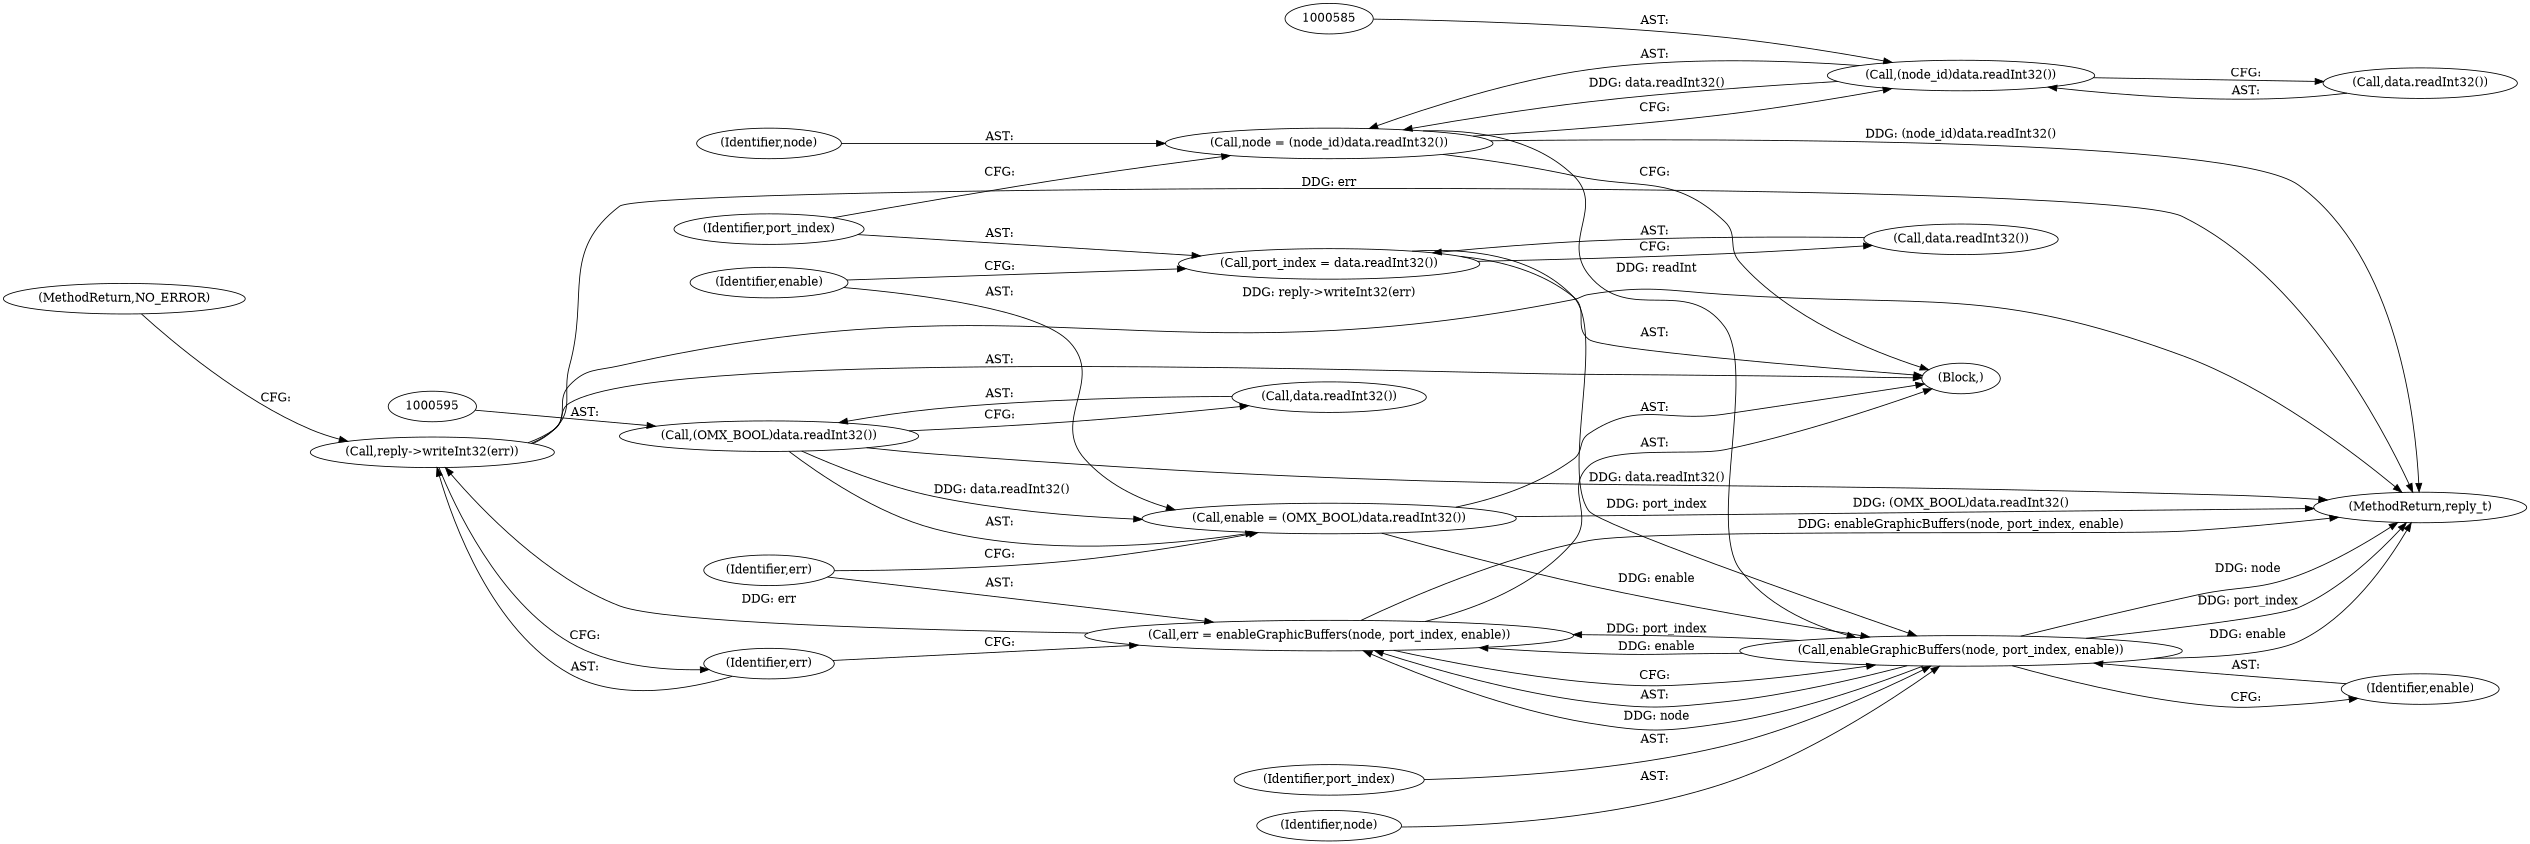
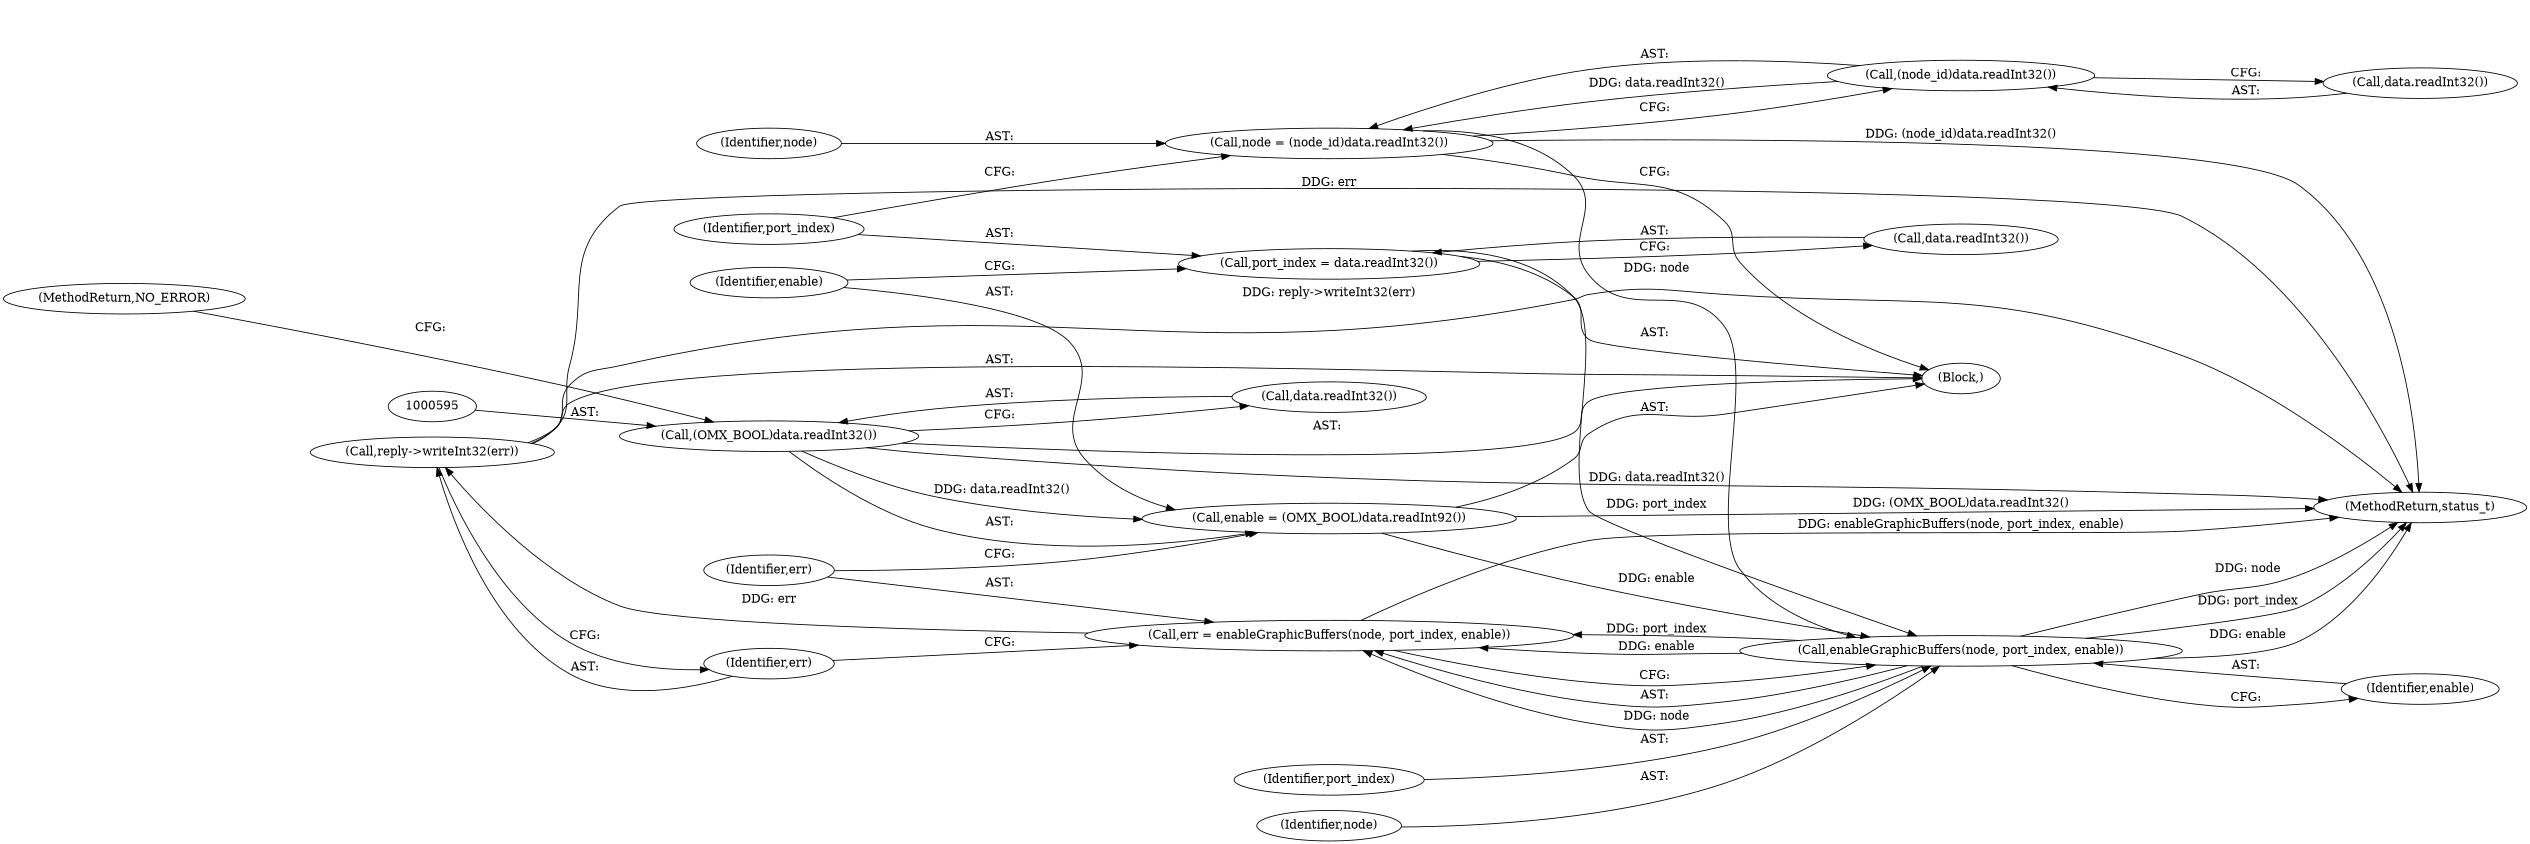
node "1000585": removed
edge "(Call,node = (node_id)data.readInt32())" -> "(Call,enableGraphicBuffers(node, port_index, enable))": label "DDG: readInt" -> "DDG: node"
edge "(MethodReturn,NO_ERROR)" -> "(Call,reply->writeInt32(err))": now "(MethodReturn,NO_ERROR)" -> "(Call,(OMX_BOOL)data.readInt32())"
edge "(Call,err = enableGraphicBuffers(node, port_index, enable))" -> "(Block,)": now "(Call,(OMX_BOOL)data.readInt32())" -> "(Block,)"
node "(MethodReturn,reply_t)": label "(MethodReturn,reply_t)" -> "(MethodReturn,status_t)"
node "(Call,enable = (OMX_BOOL)data.readInt32())": label "(Call,enable = (OMX_BOOL)data.readInt32())" -> "(Call,enable = (OMX_BOOL)data.readInt92())"
